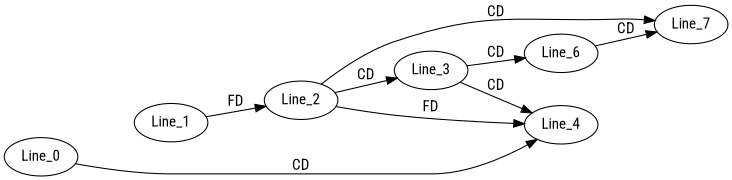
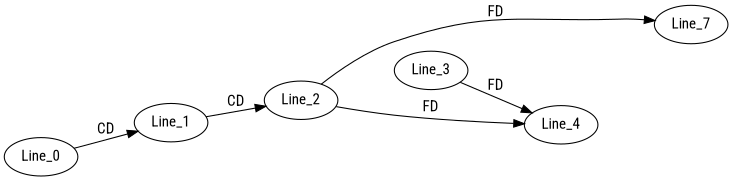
edge "Line_2" -> "Line_7": label "CD" -> "FD"
node "Line_6": removed
edge "Line_3" -> "Line_4": label "CD" -> "FD"
edge "Line_2" -> "Line_3": removed, label "CD"
edge "Line_1" -> "Line_2": label "FD" -> "CD"
edge "Line_0" -> "Line_4": now "Line_0" -> "Line_1"
